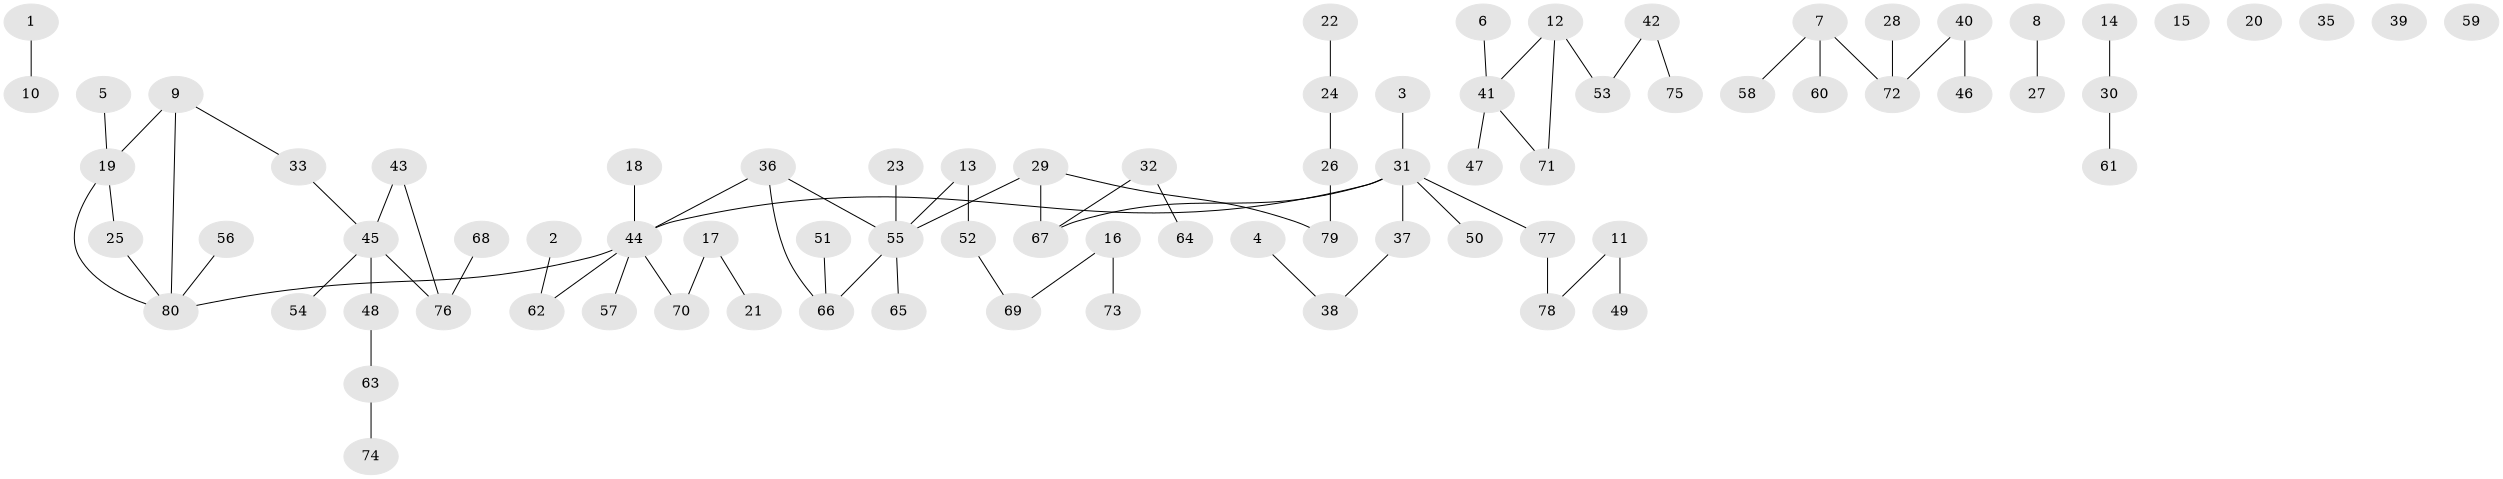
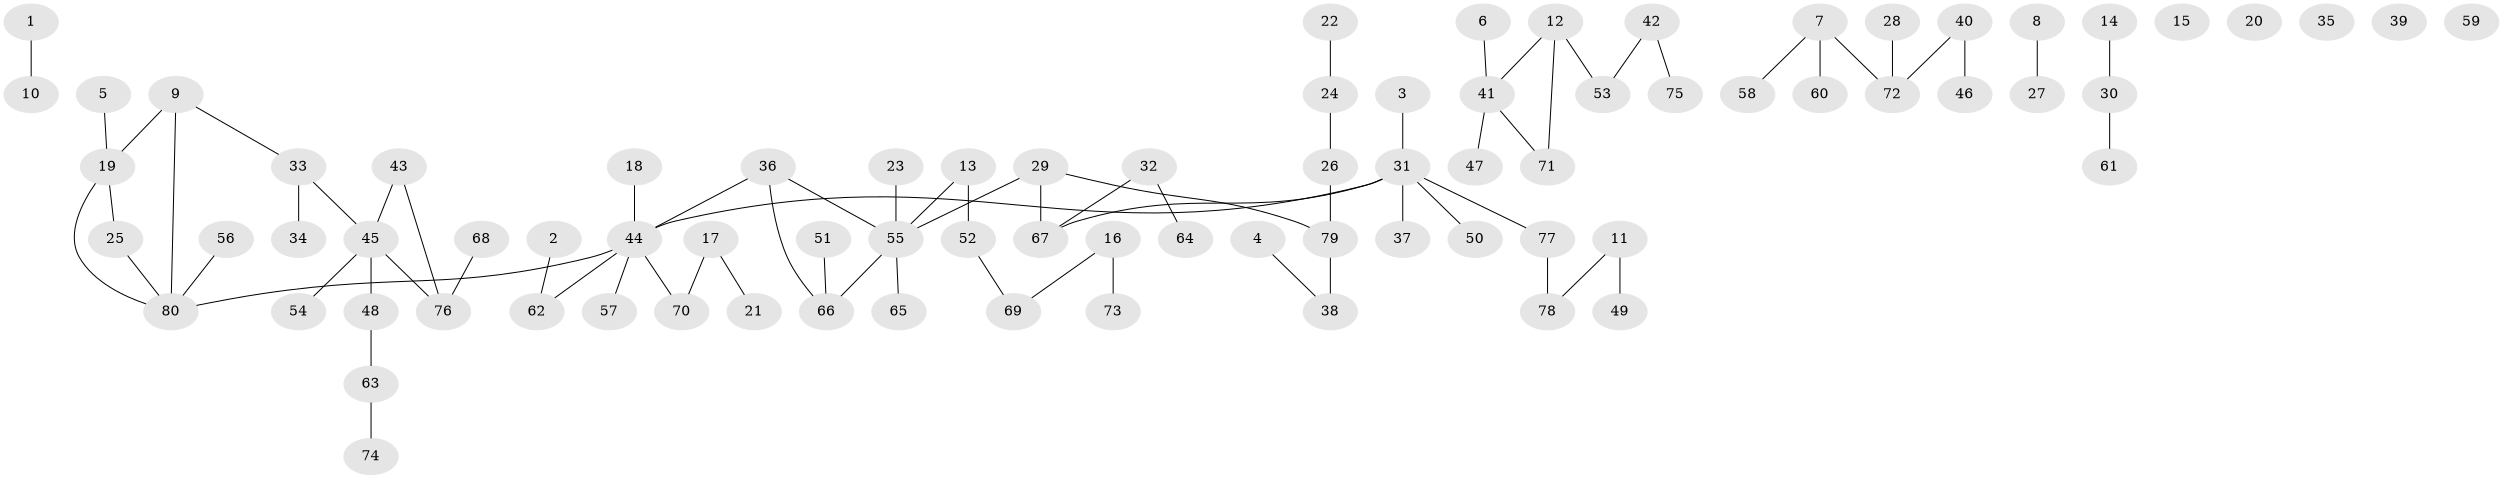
node "34": added
edge "37" -- "38": now "79" -- "38"
